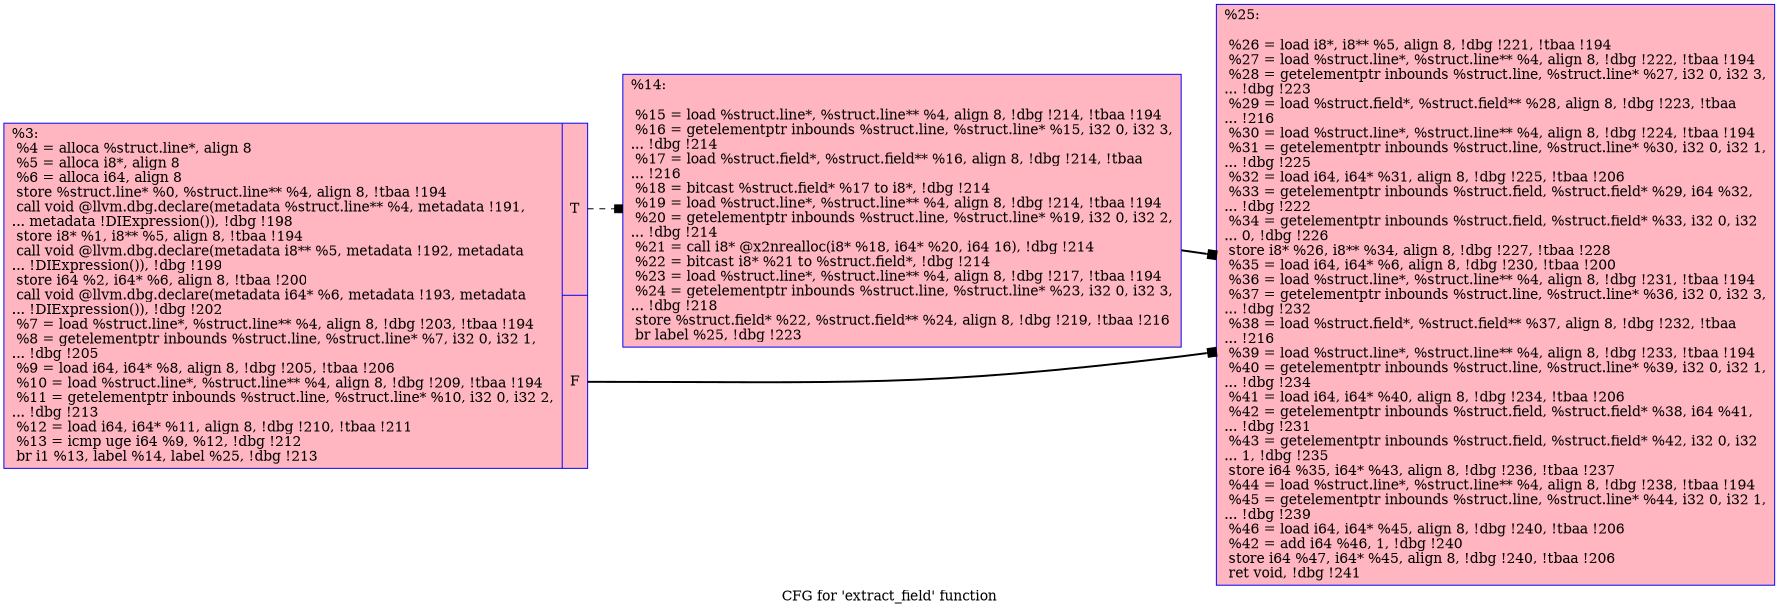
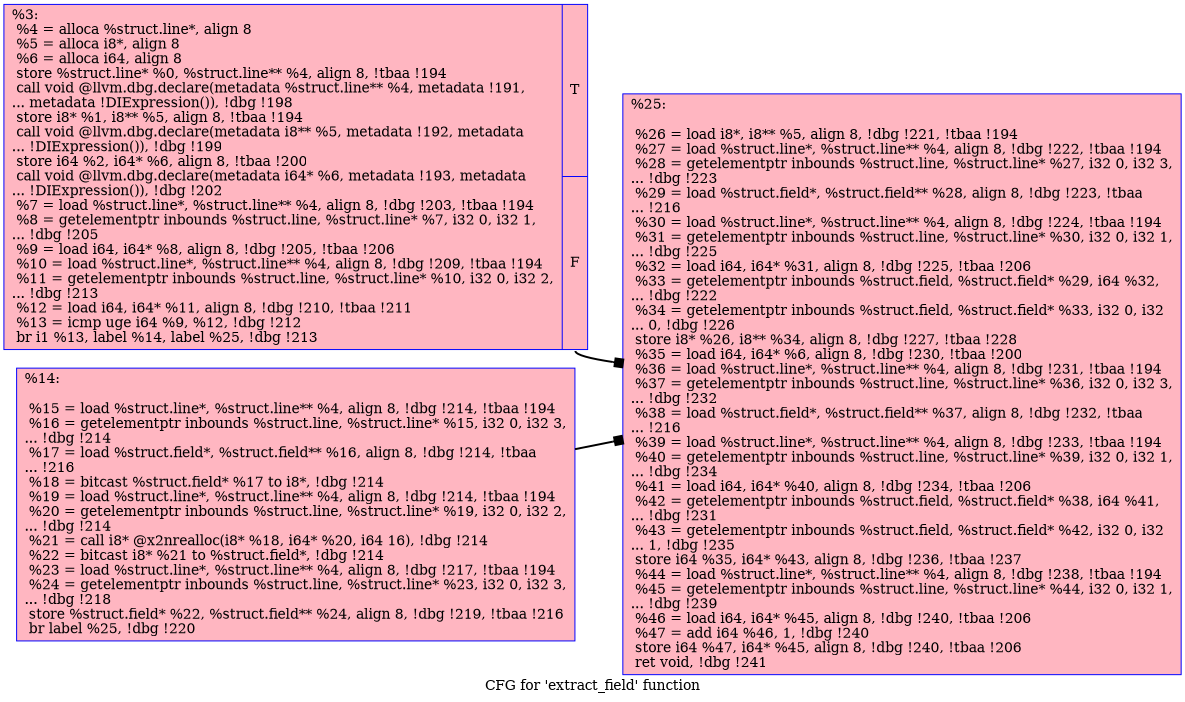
edge "%3:" -> "%14:": removed
node "%14:": text "br label %25, !dbg !223" -> "br label %25, !dbg !220"
node "%25:": text "%42 = add i64 %46, 1, !dbg !240" -> "%47 = add i64 %46, 1, !dbg !240"
